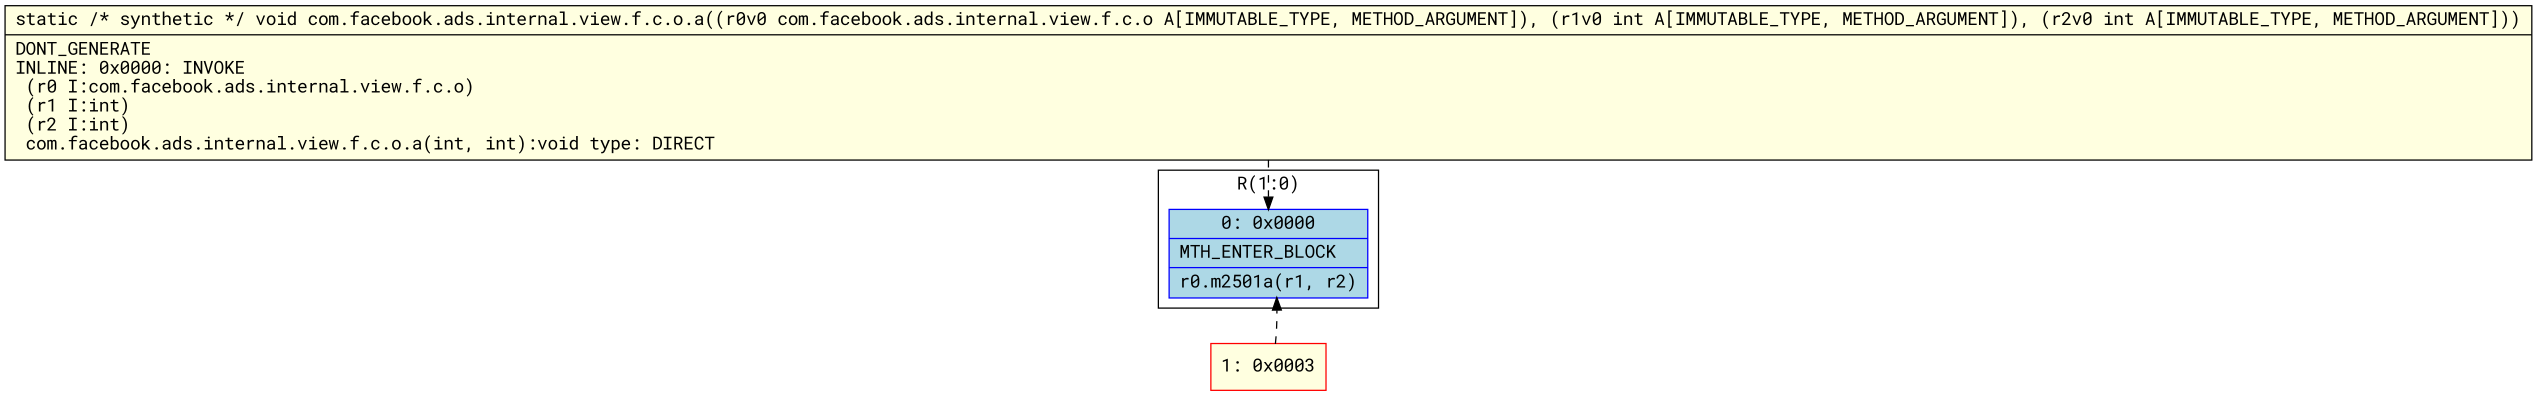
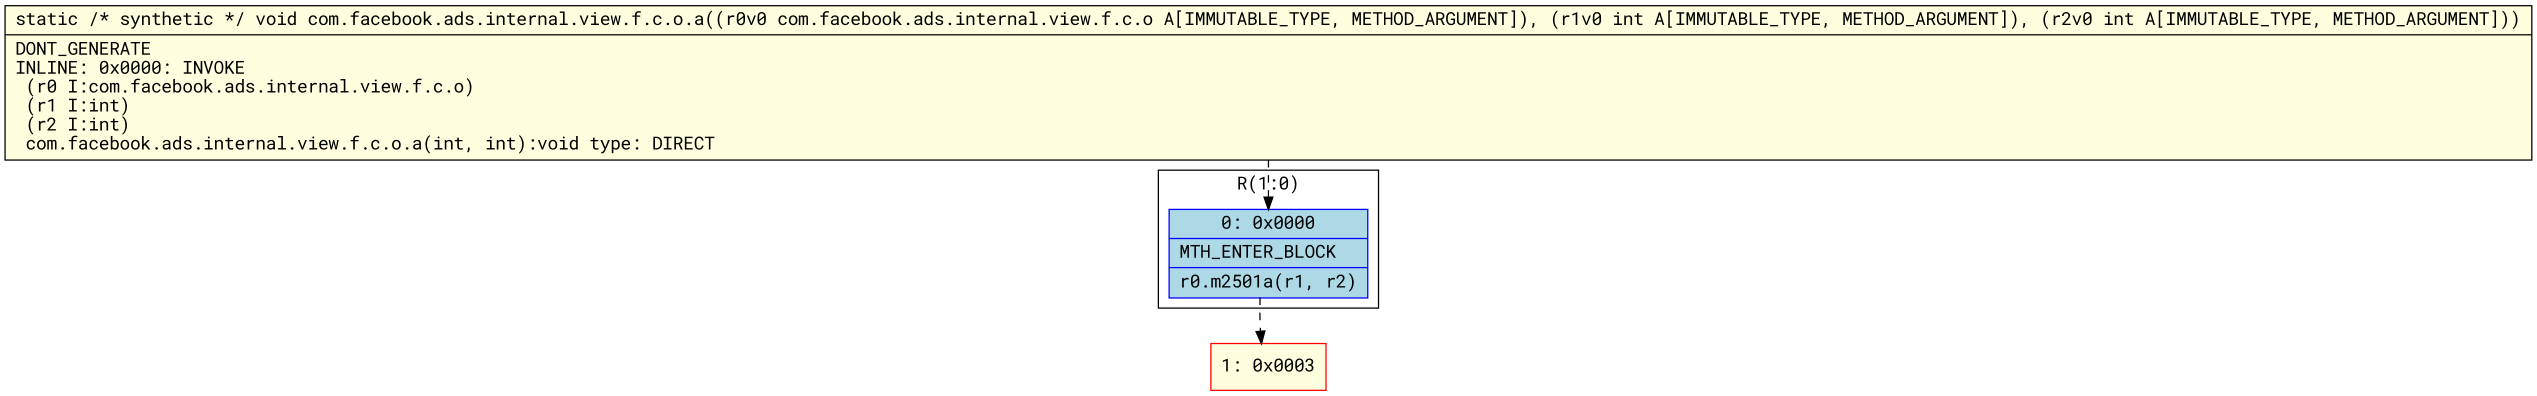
edge "1: 0x0003" -> "0: 0x0000": reversed
